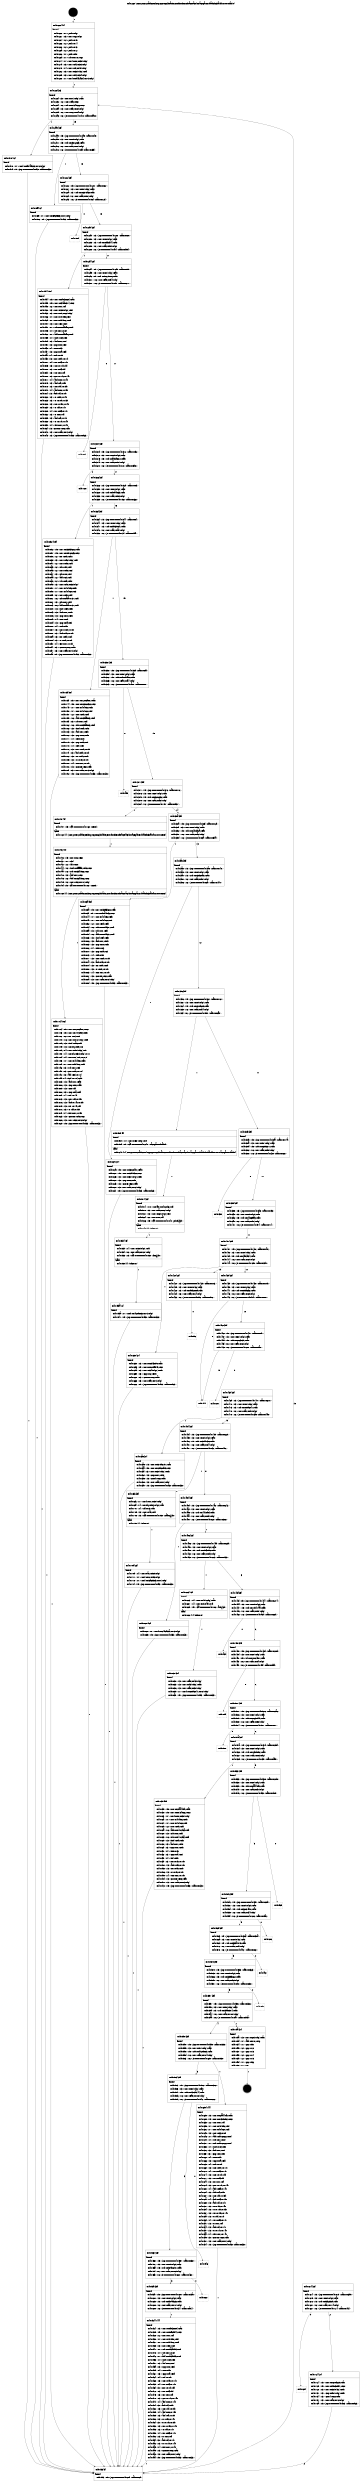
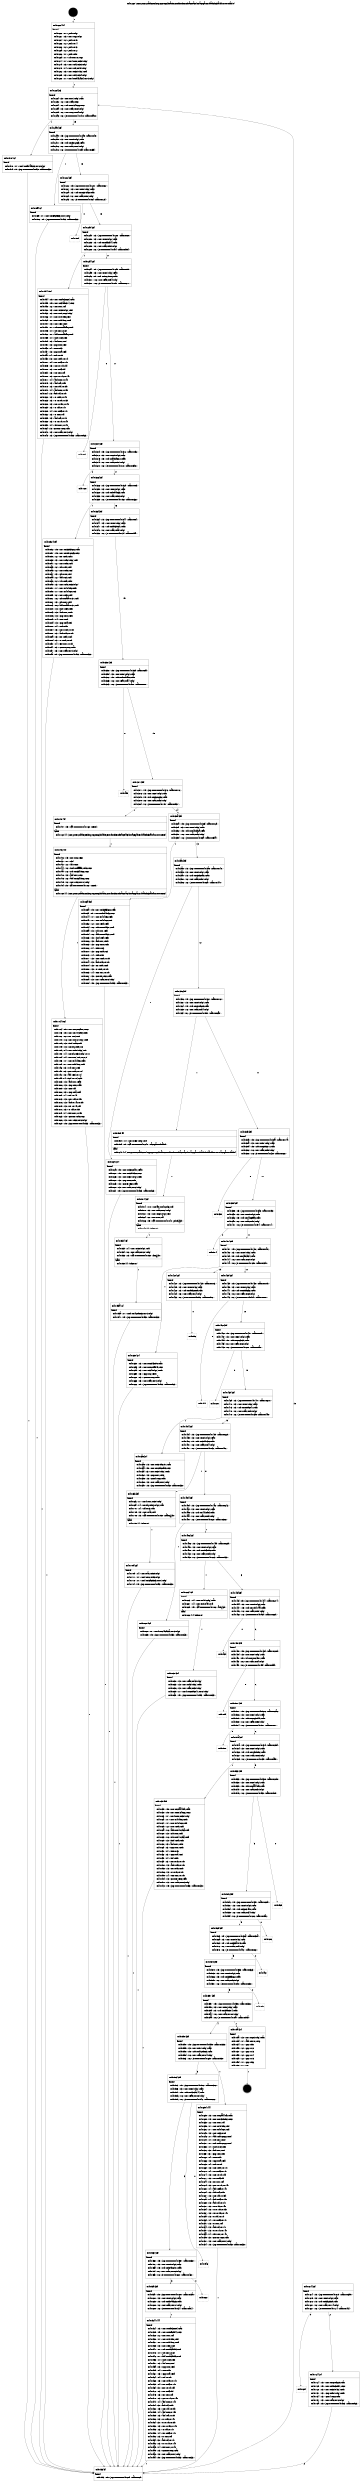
node "0x40173f [88]": removed
node "0x401974": added
edge "0x401452 [25]" -> "0x401b41": now "0x401452 [25]" -> "0x40146b [25]"
edge "0x4016a5 [27]" -> "0x401f83 [5]": removed, label "1"
